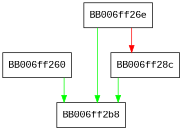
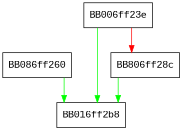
node "BB006ff26e": label "BB006ff26e" -> "BB006ff23e"
node "BB006ff260": label "BB006ff260" -> "BB086ff260"
node "BB006ff28c": label "BB006ff28c" -> "BB806ff28c"
node "BB006ff2b8": label "BB006ff2b8" -> "BB016ff2b8"
